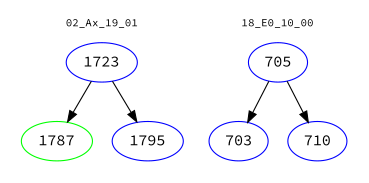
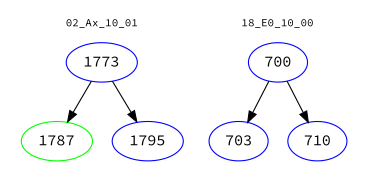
cluster "02_Ax_19_01": label "02_Ax_19_01" -> "02_Ax_10_01"
node "1723": label "1723" -> "1773"
node "705": label "705" -> "700"
